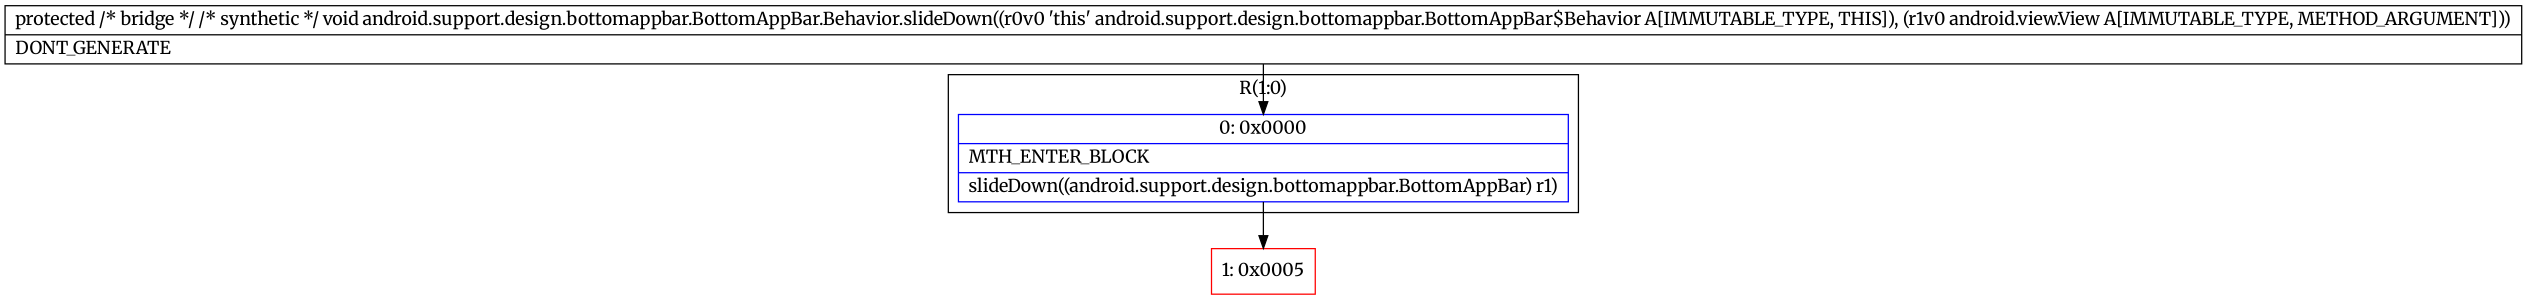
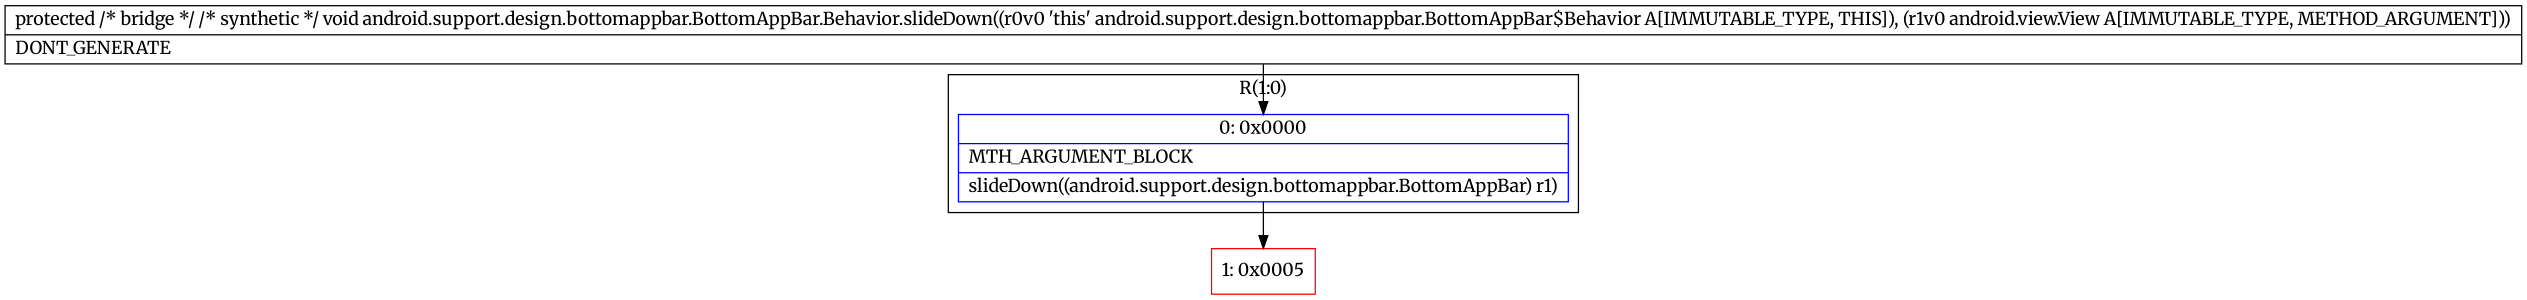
node "0: 0x0000": text "MTH_ENTER_BLOCK" -> "MTH_ARGUMENT_BLOCK"
